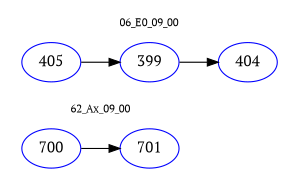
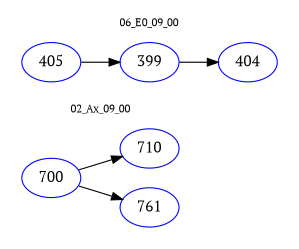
cluster "62_Ax_09_00": label "62_Ax_09_00" -> "02_Ax_09_00"
node "710": added
node "701": label "701" -> "761"
